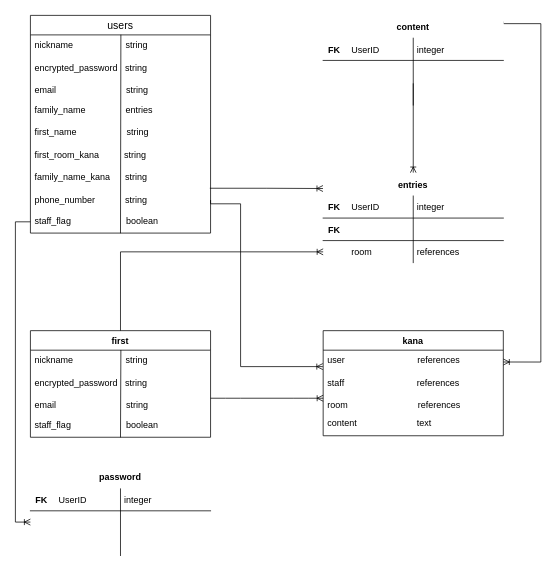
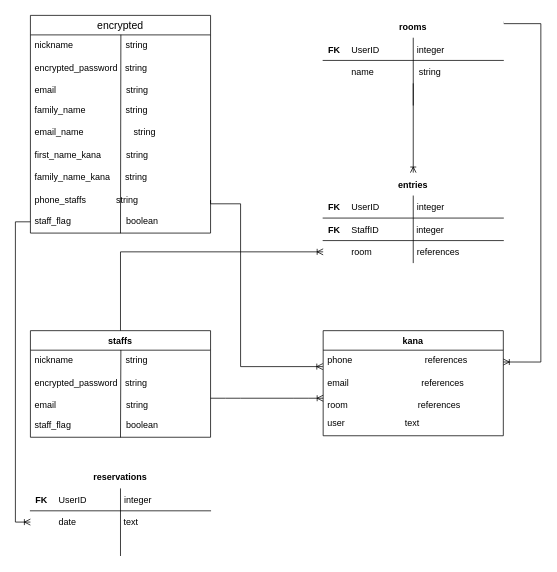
node "users": label "users" -> "encrypted"
node "content": label "content" -> "rooms"
node "name string": added
node "family_name entries": label "family_name entries" -> "family_name string"
node "first_name string": label "first_name string" -> "email_name string"
node "first_room_kana string": label "first_room_kana string" -> "first_name_kana string"
edge "family_name_kana string" -> "entries": removed
node "phone_number string": label "phone_number string" -> "phone_staffs string"
node "StaffID integer": added
node "first": label "first" -> "staffs"
node "user references": label "user references" -> "phone references"
node "staff references": label "staff references" -> "email references"
node "content text": label "content text" -> "user text"
node "password": label "password" -> "reservations"
node "date text": added
